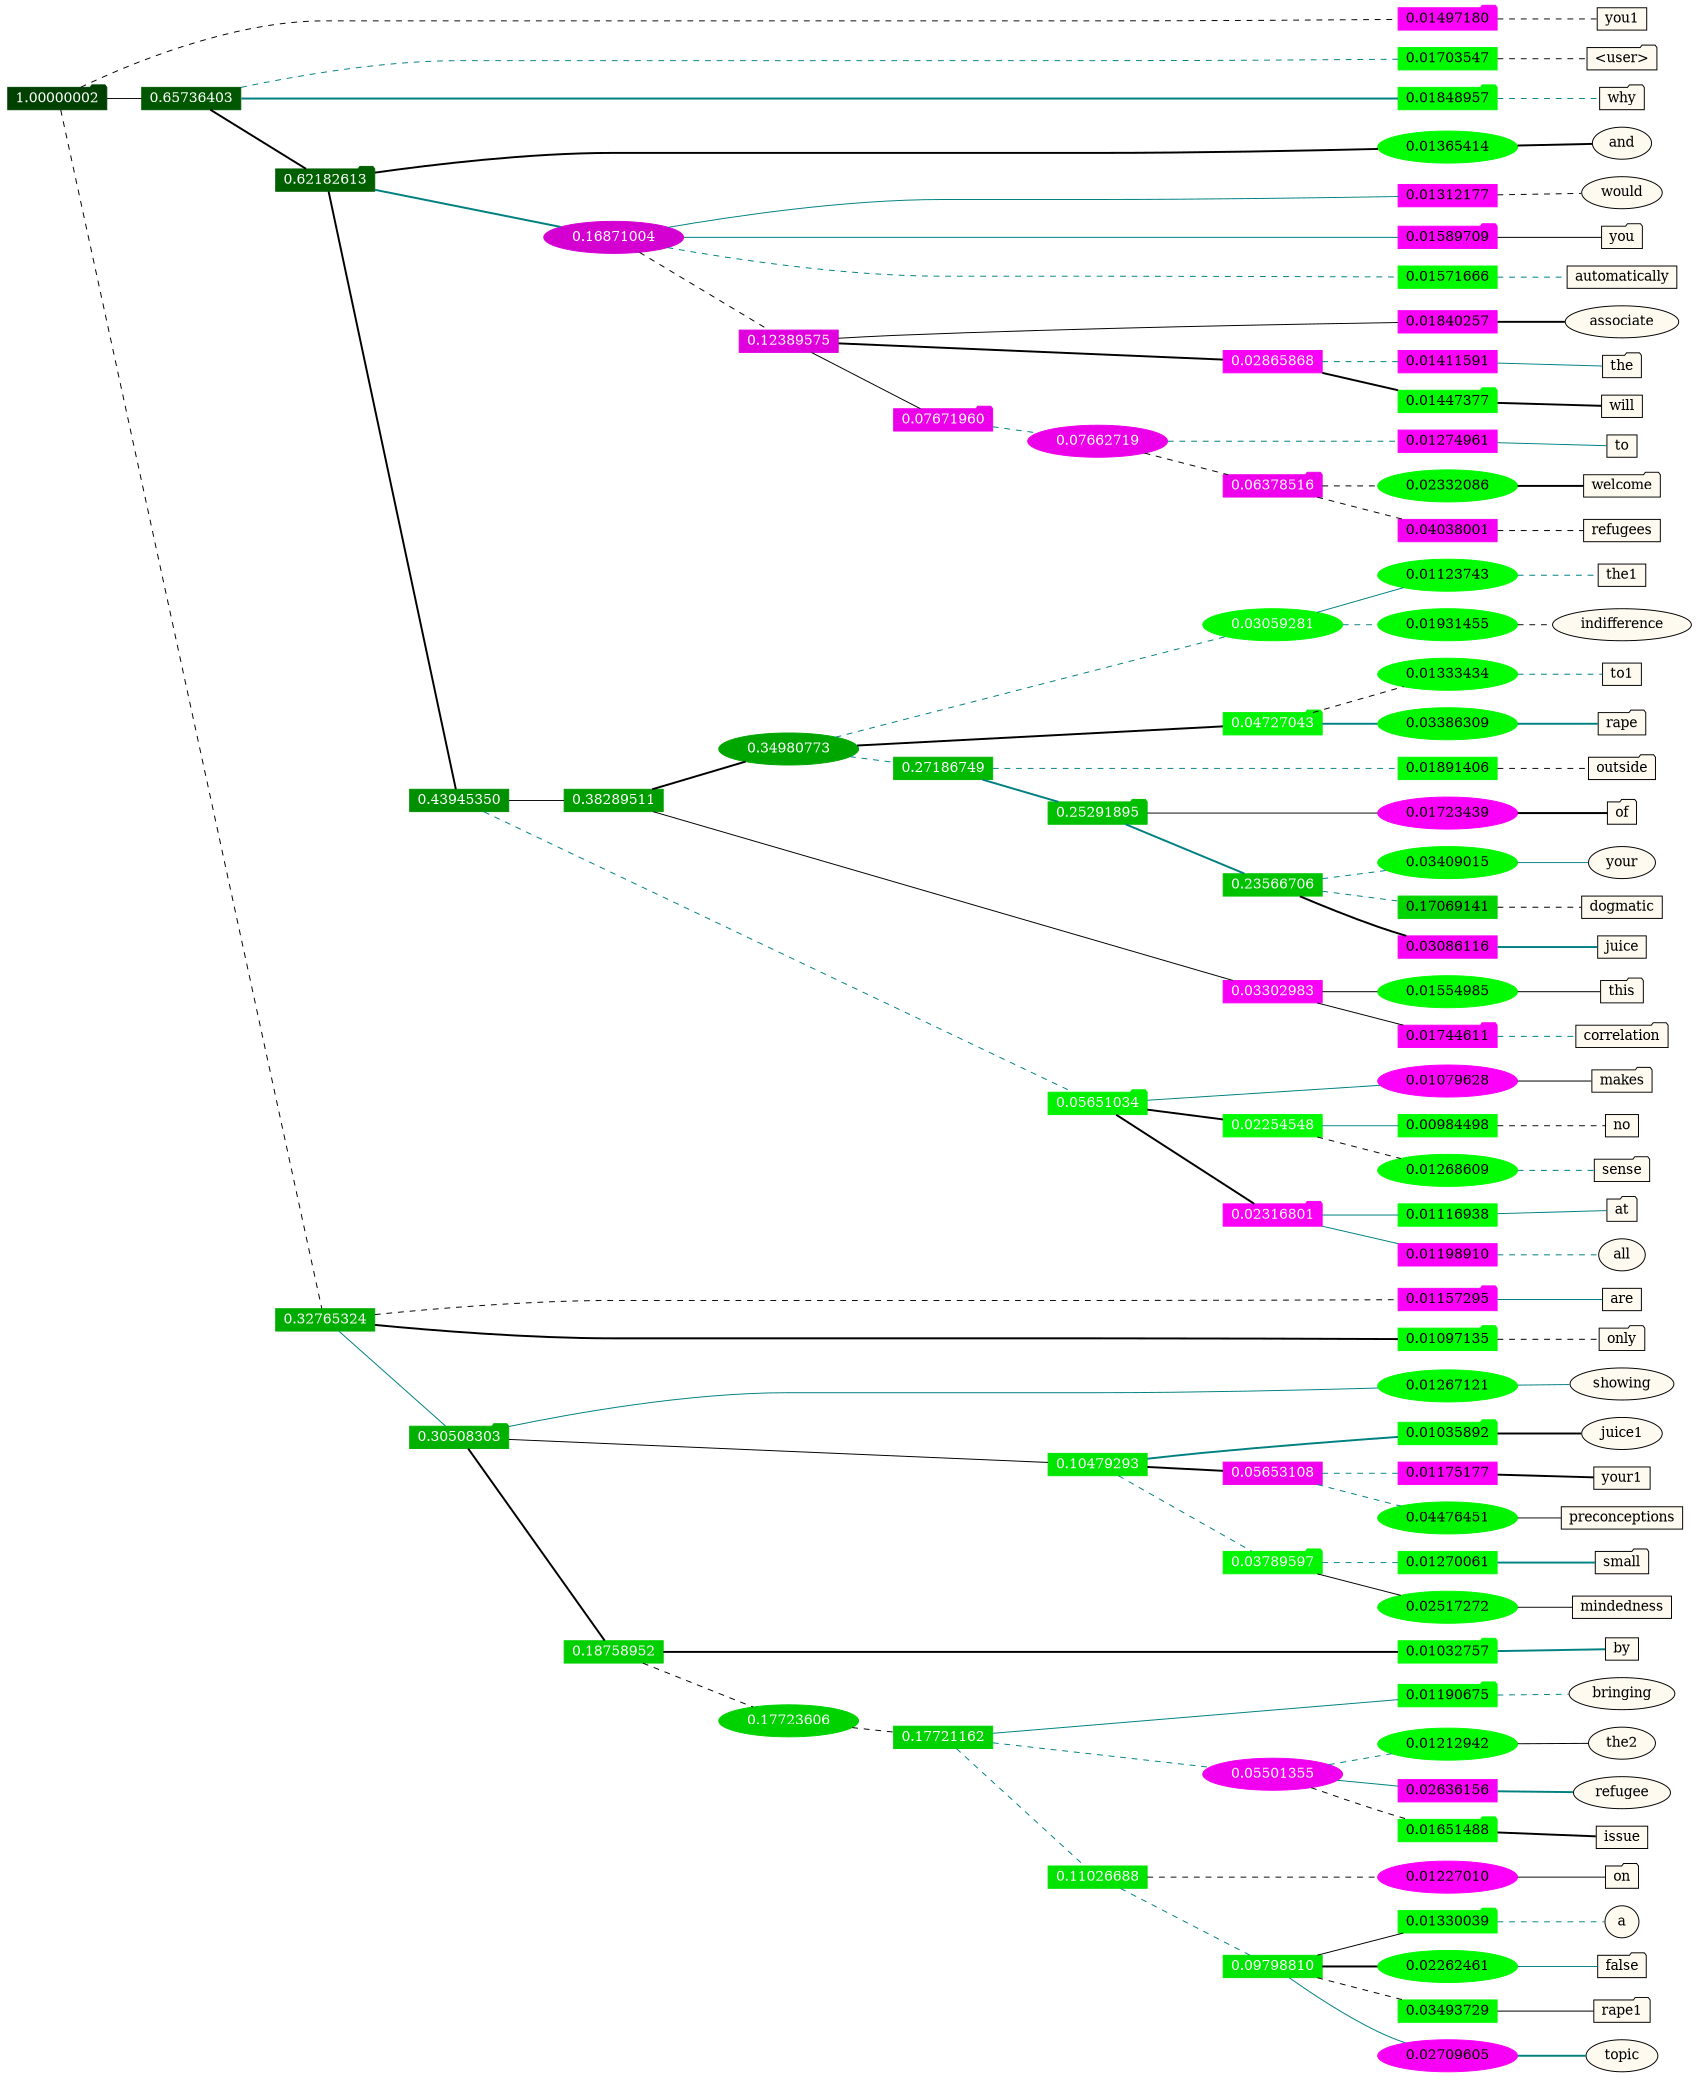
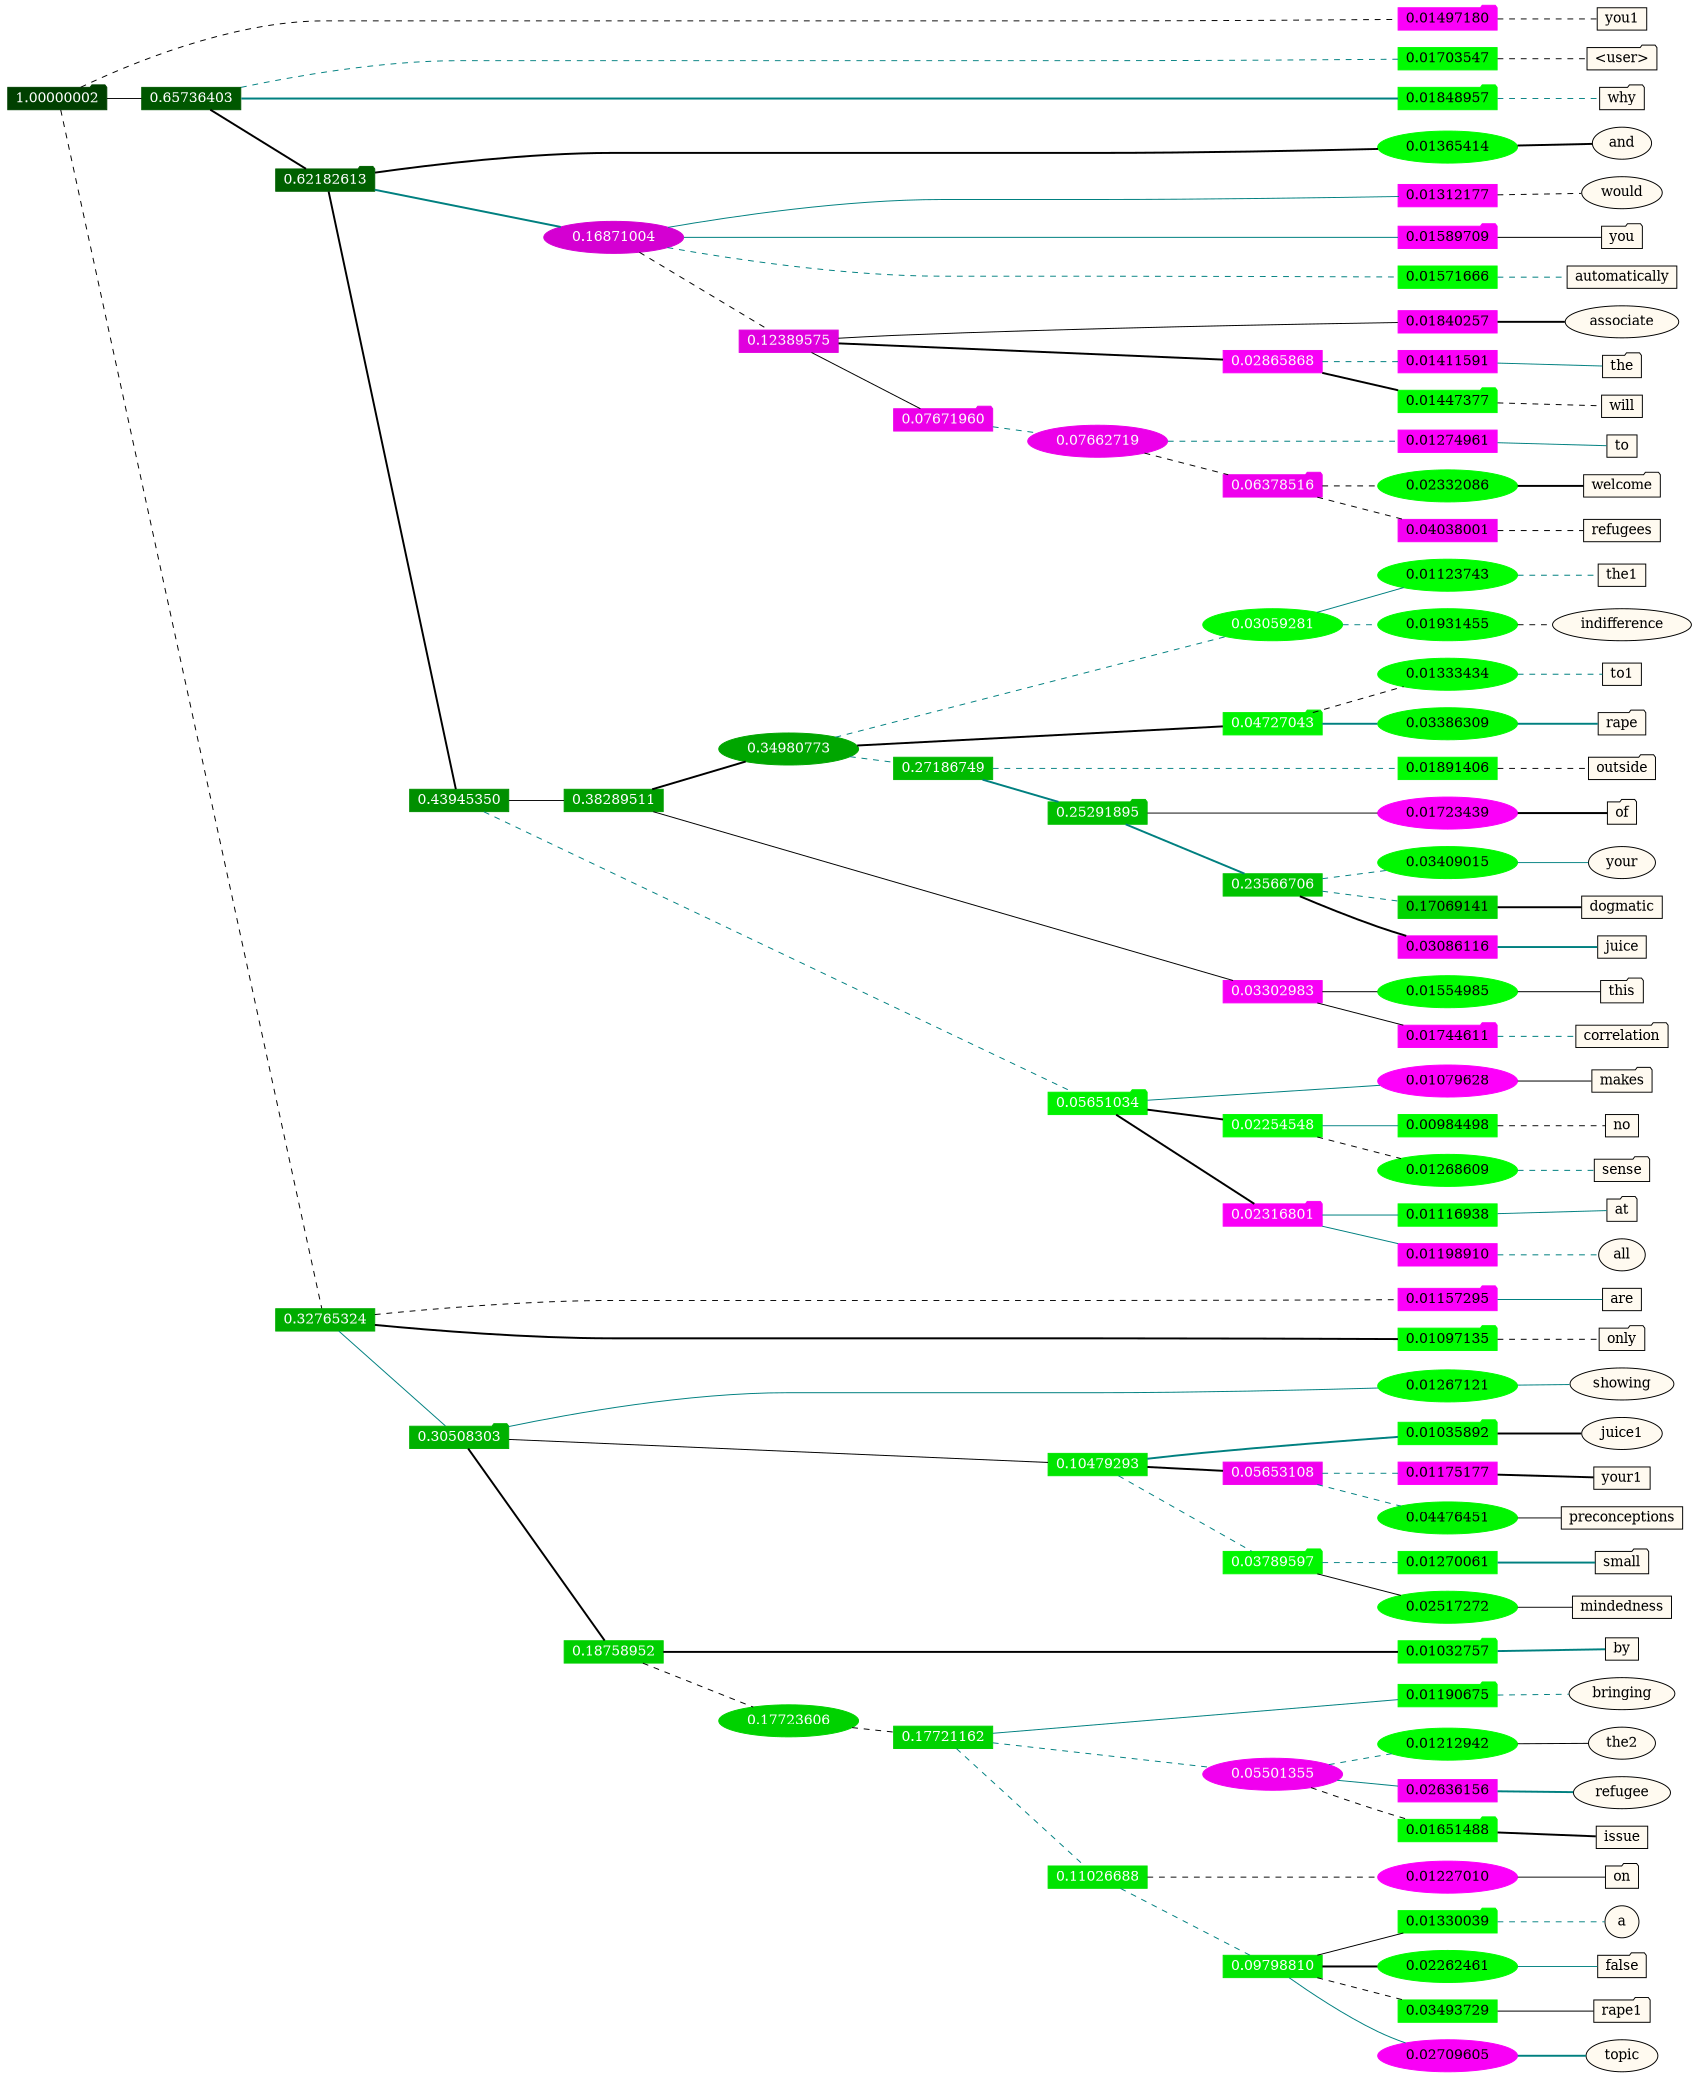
edge "0.01447377" -- "will": style bold -> dashed
edge "0.17069141" -- "dogmatic": style dashed -> bold
